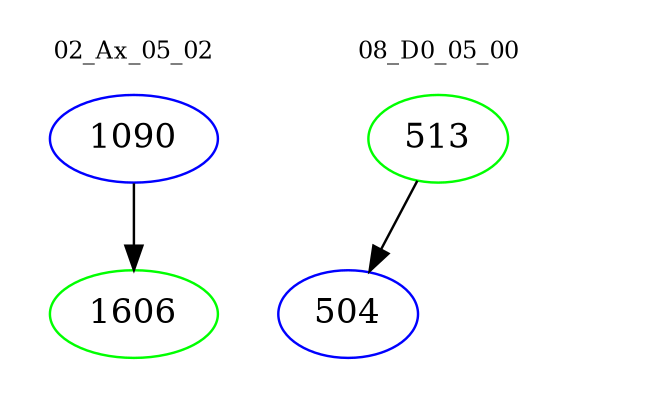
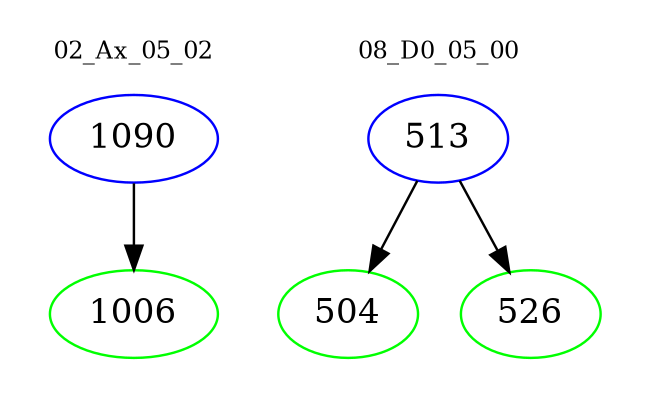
node "513": color green -> blue
node "1606": label "1606" -> "1006"
node "504": color blue -> green
node "526": added
